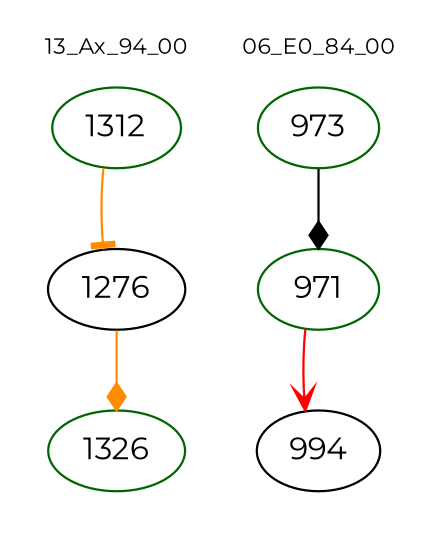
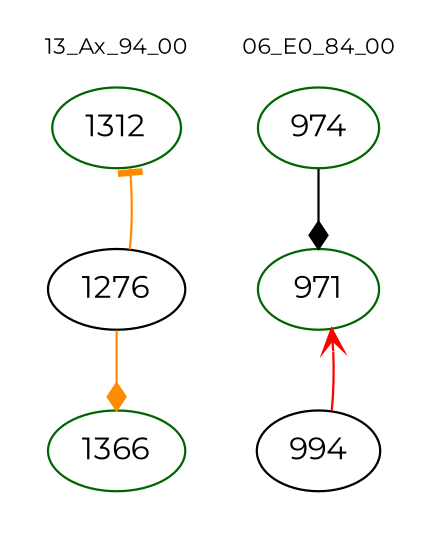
node "973": label "973" -> "974"
edge "1312" -> "1276": reversed
edge "971" -> "994": reversed
node "1326": label "1326" -> "1366"
